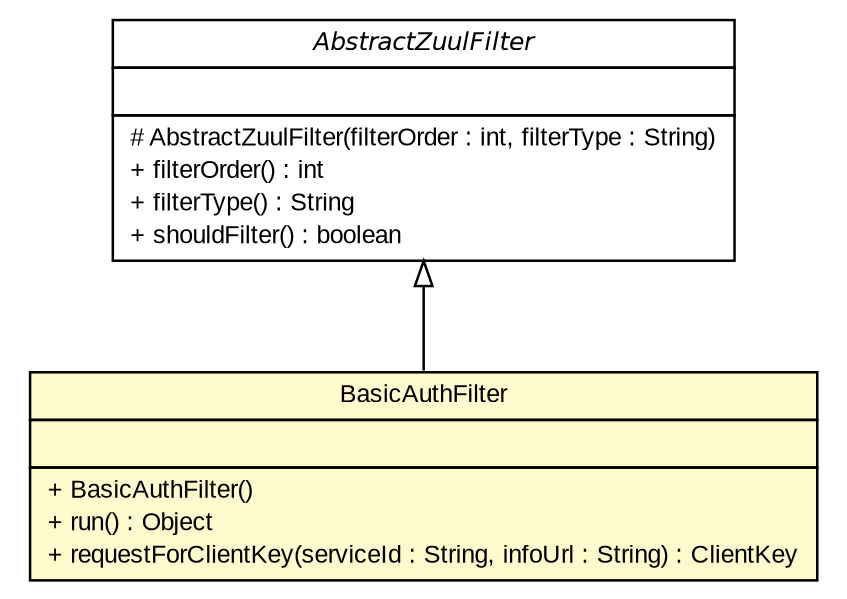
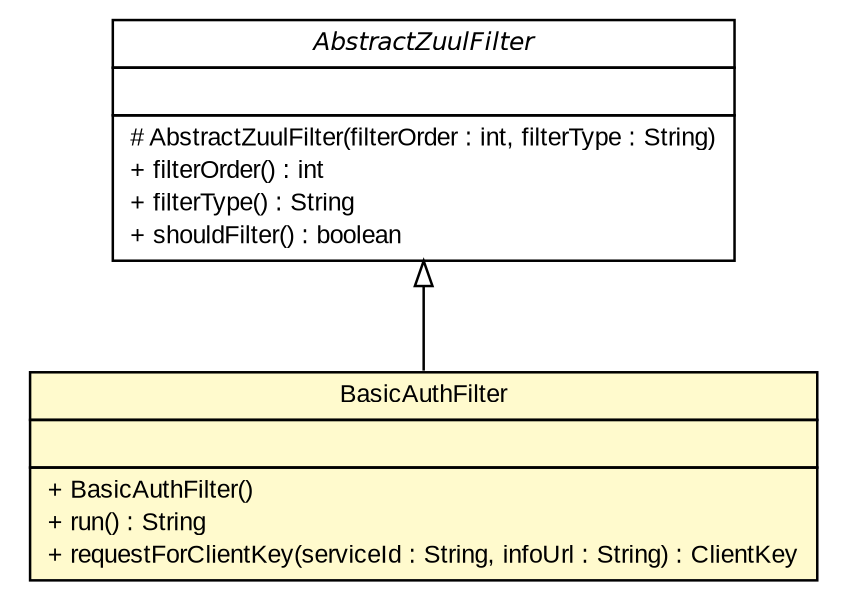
node "BasicAuthFilter": text "+ run() : Object" -> "+ run() : String"
